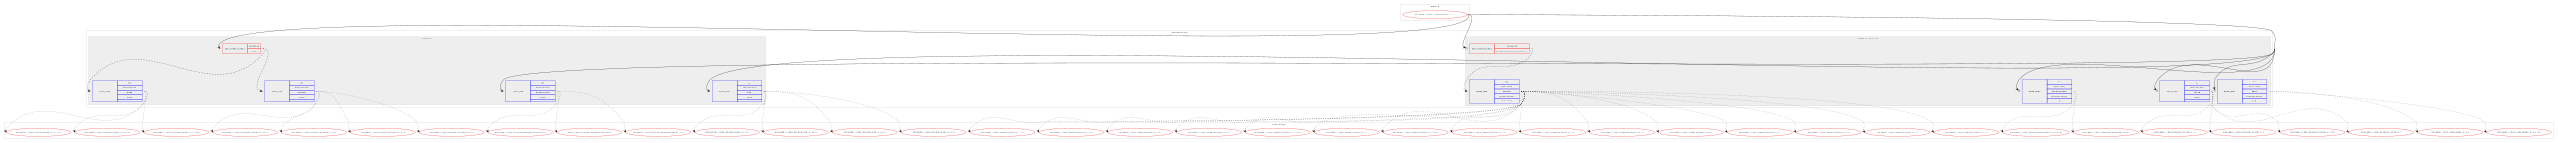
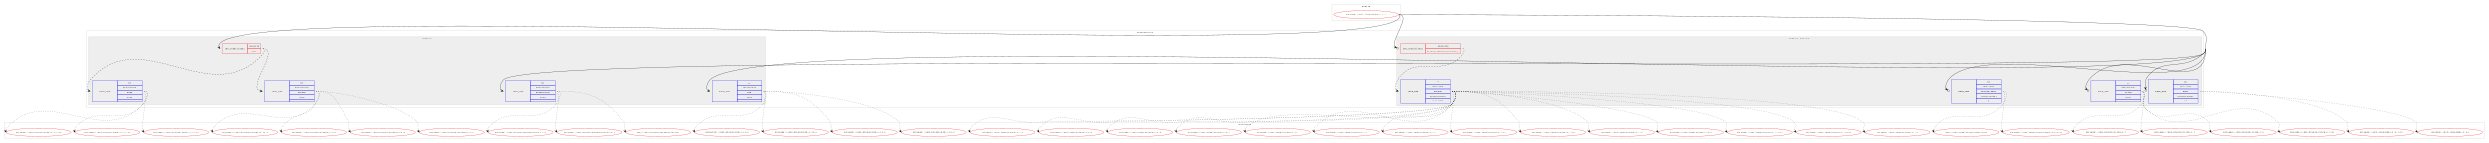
node "portage://dev-lang/python-3.7.5": removed
node "portage://dev-lang/python-exec-9999": label "portage://dev-lang/python-exec-9999" -> "dep://dev-lang/python-exec-9999"
